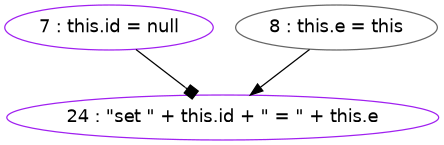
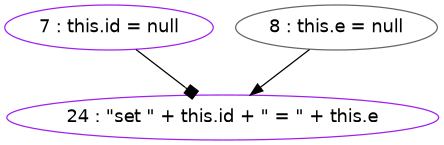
node "8 : this.e = this": label "8 : this.e = this" -> "8 : this.e = null"
